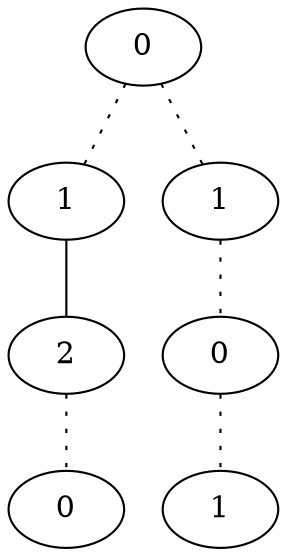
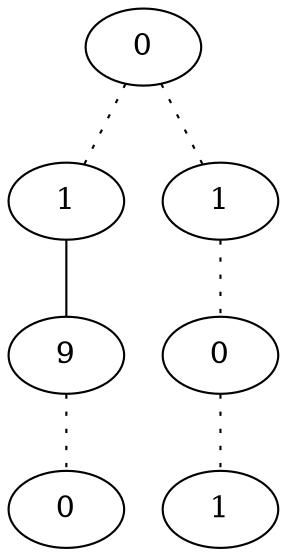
node "2": label "2" -> "9"
